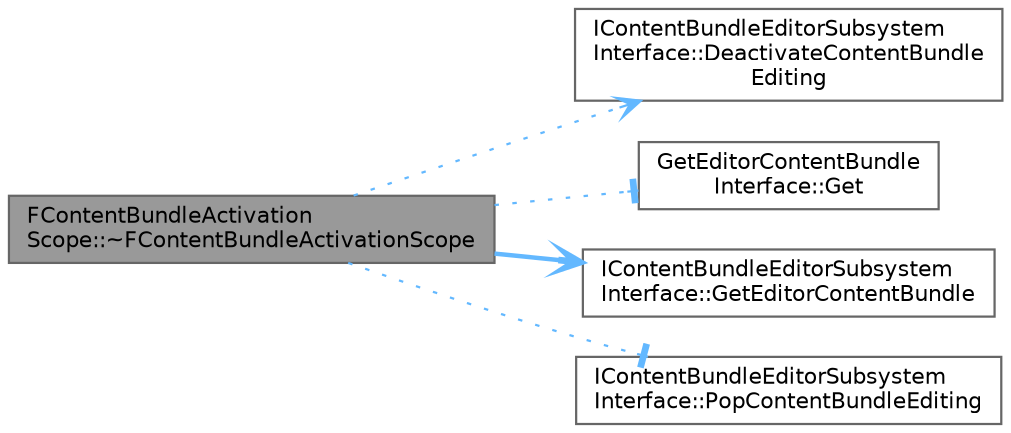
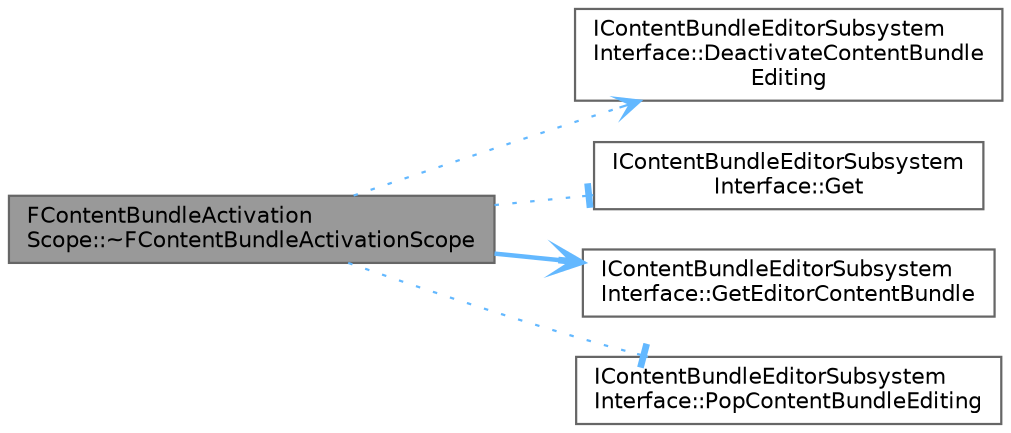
node "GetEditorContentBundle Interface::Get": label "GetEditorContentBundle Interface::Get" -> "IContentBundleEditorSubsystem Interface::Get"
